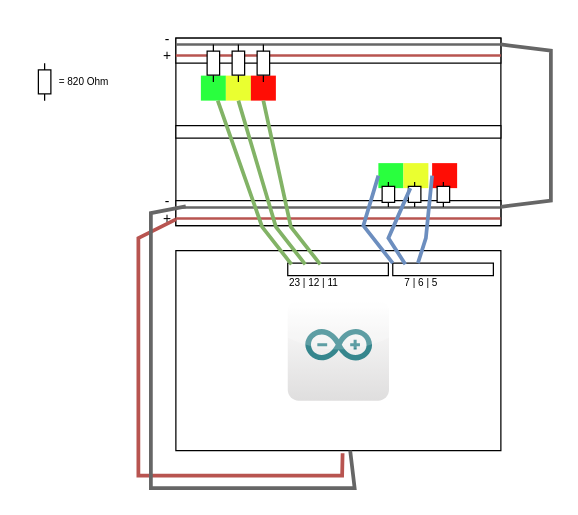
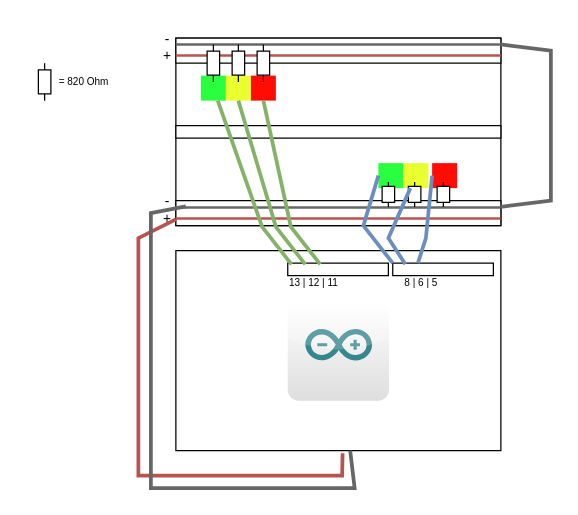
node "23 | 12 | 11": label "23 | 12 | 11" -> "13 | 12 | 11"
node "7 | 6 | 5": label "7 | 6 | 5" -> "8 | 6 | 5"
